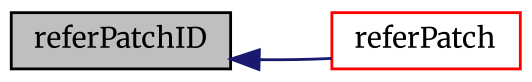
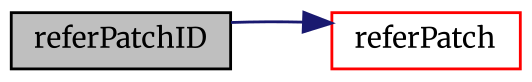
edge "referPatch" -> "referPatchID": reversed
